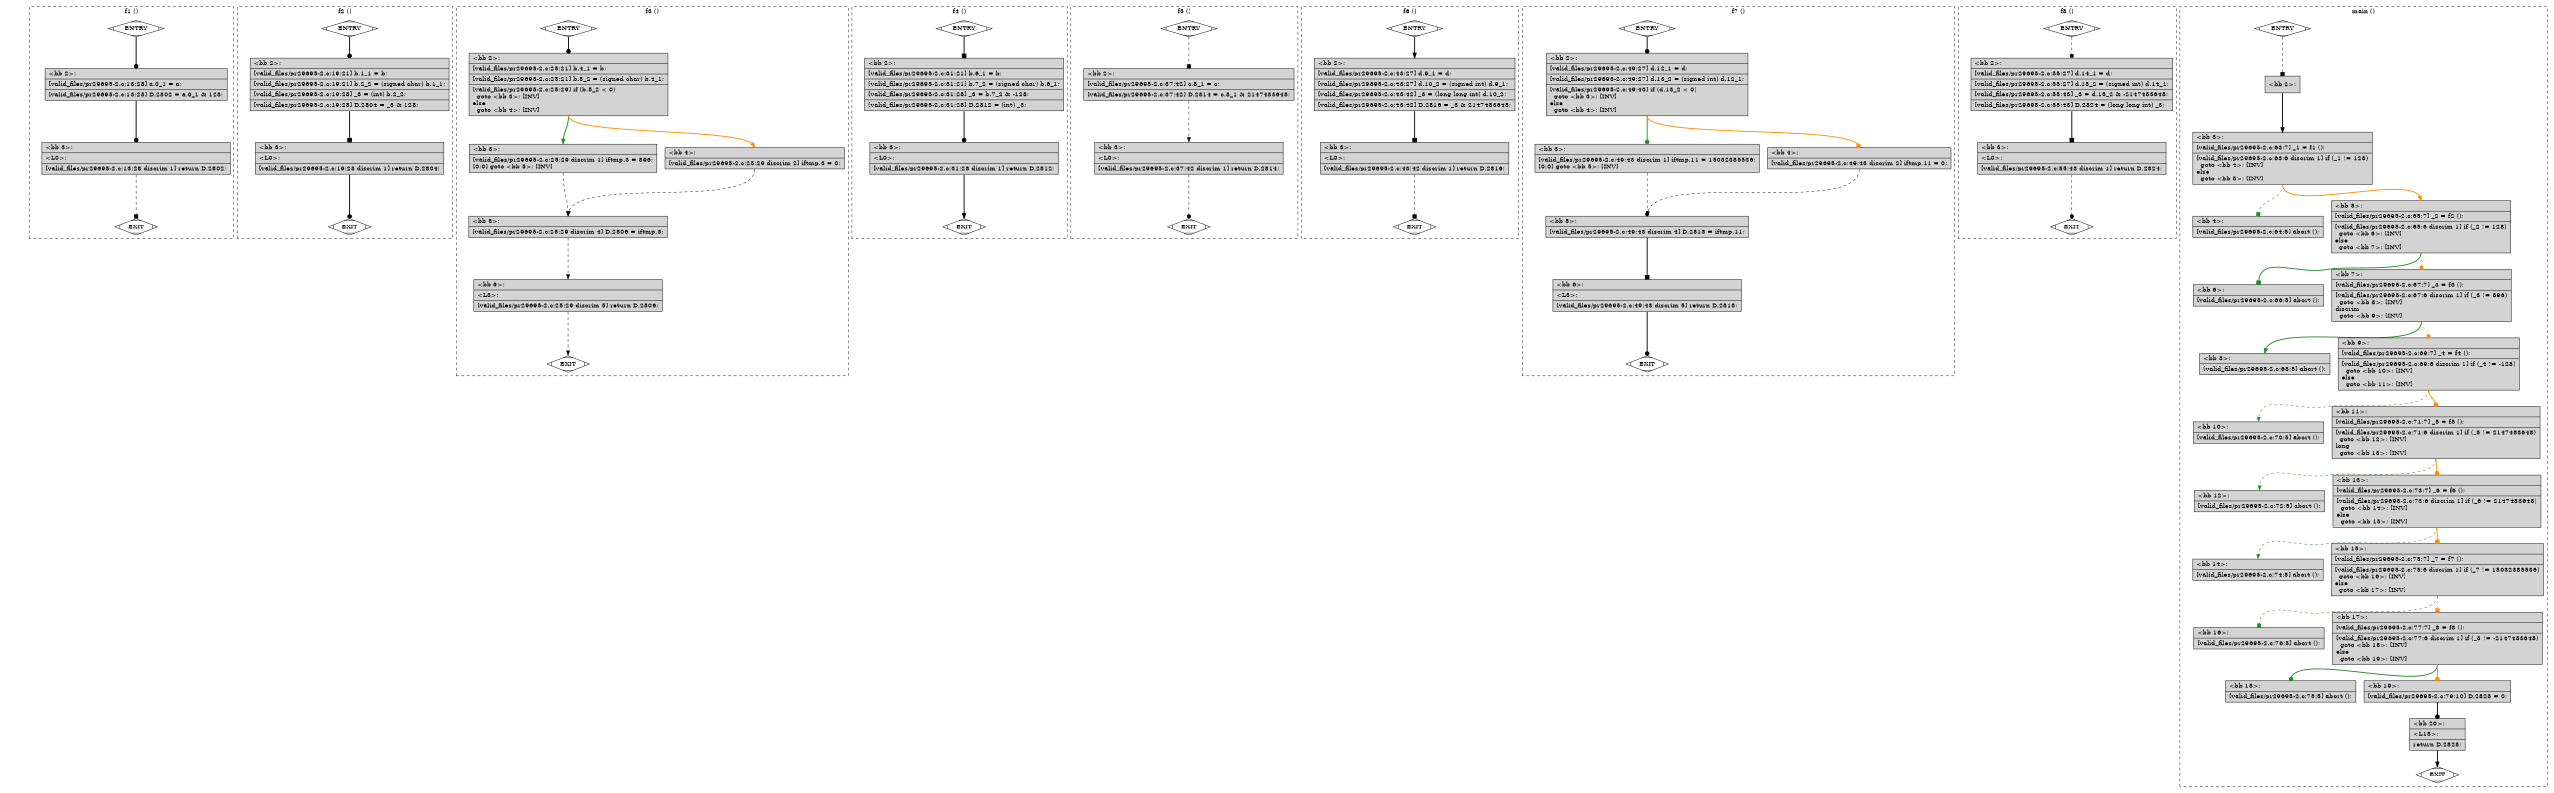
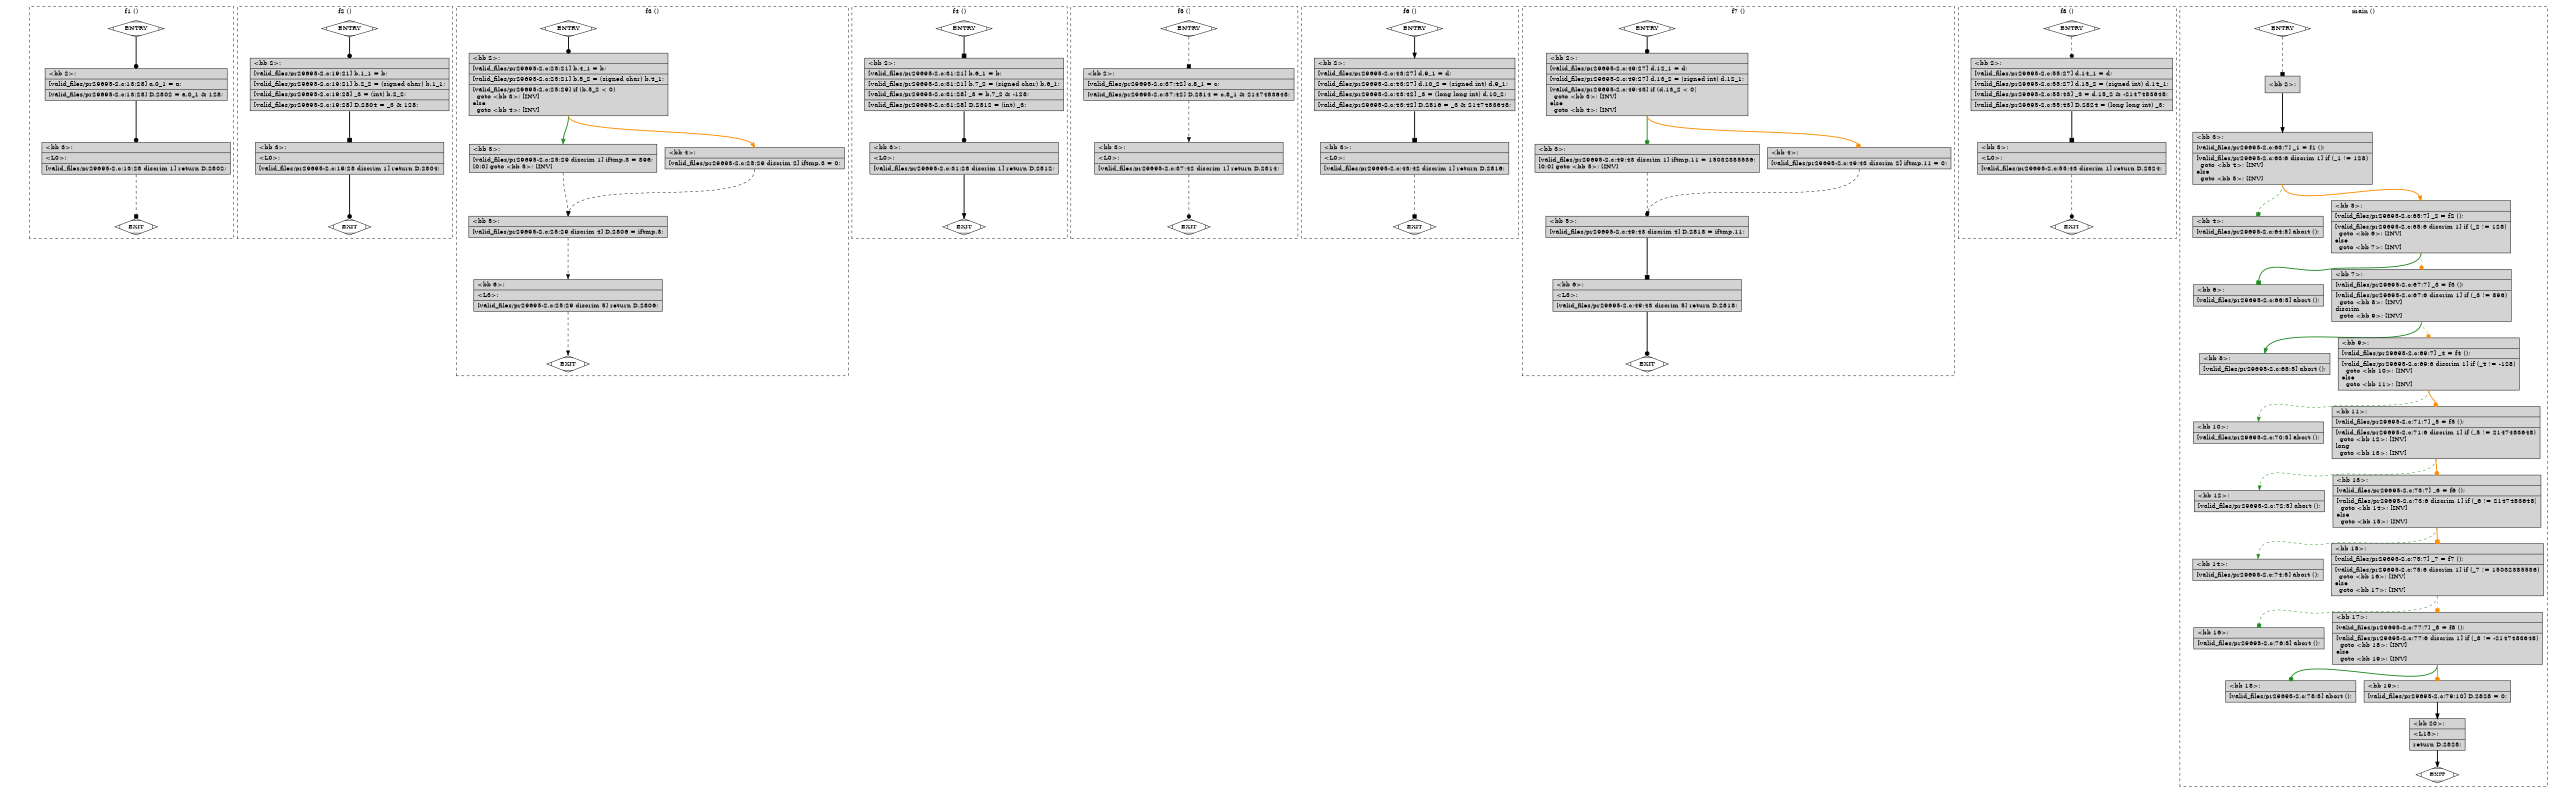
edge "<bb 19>:" -> "<bb 20>:": arrowhead dot -> normal
